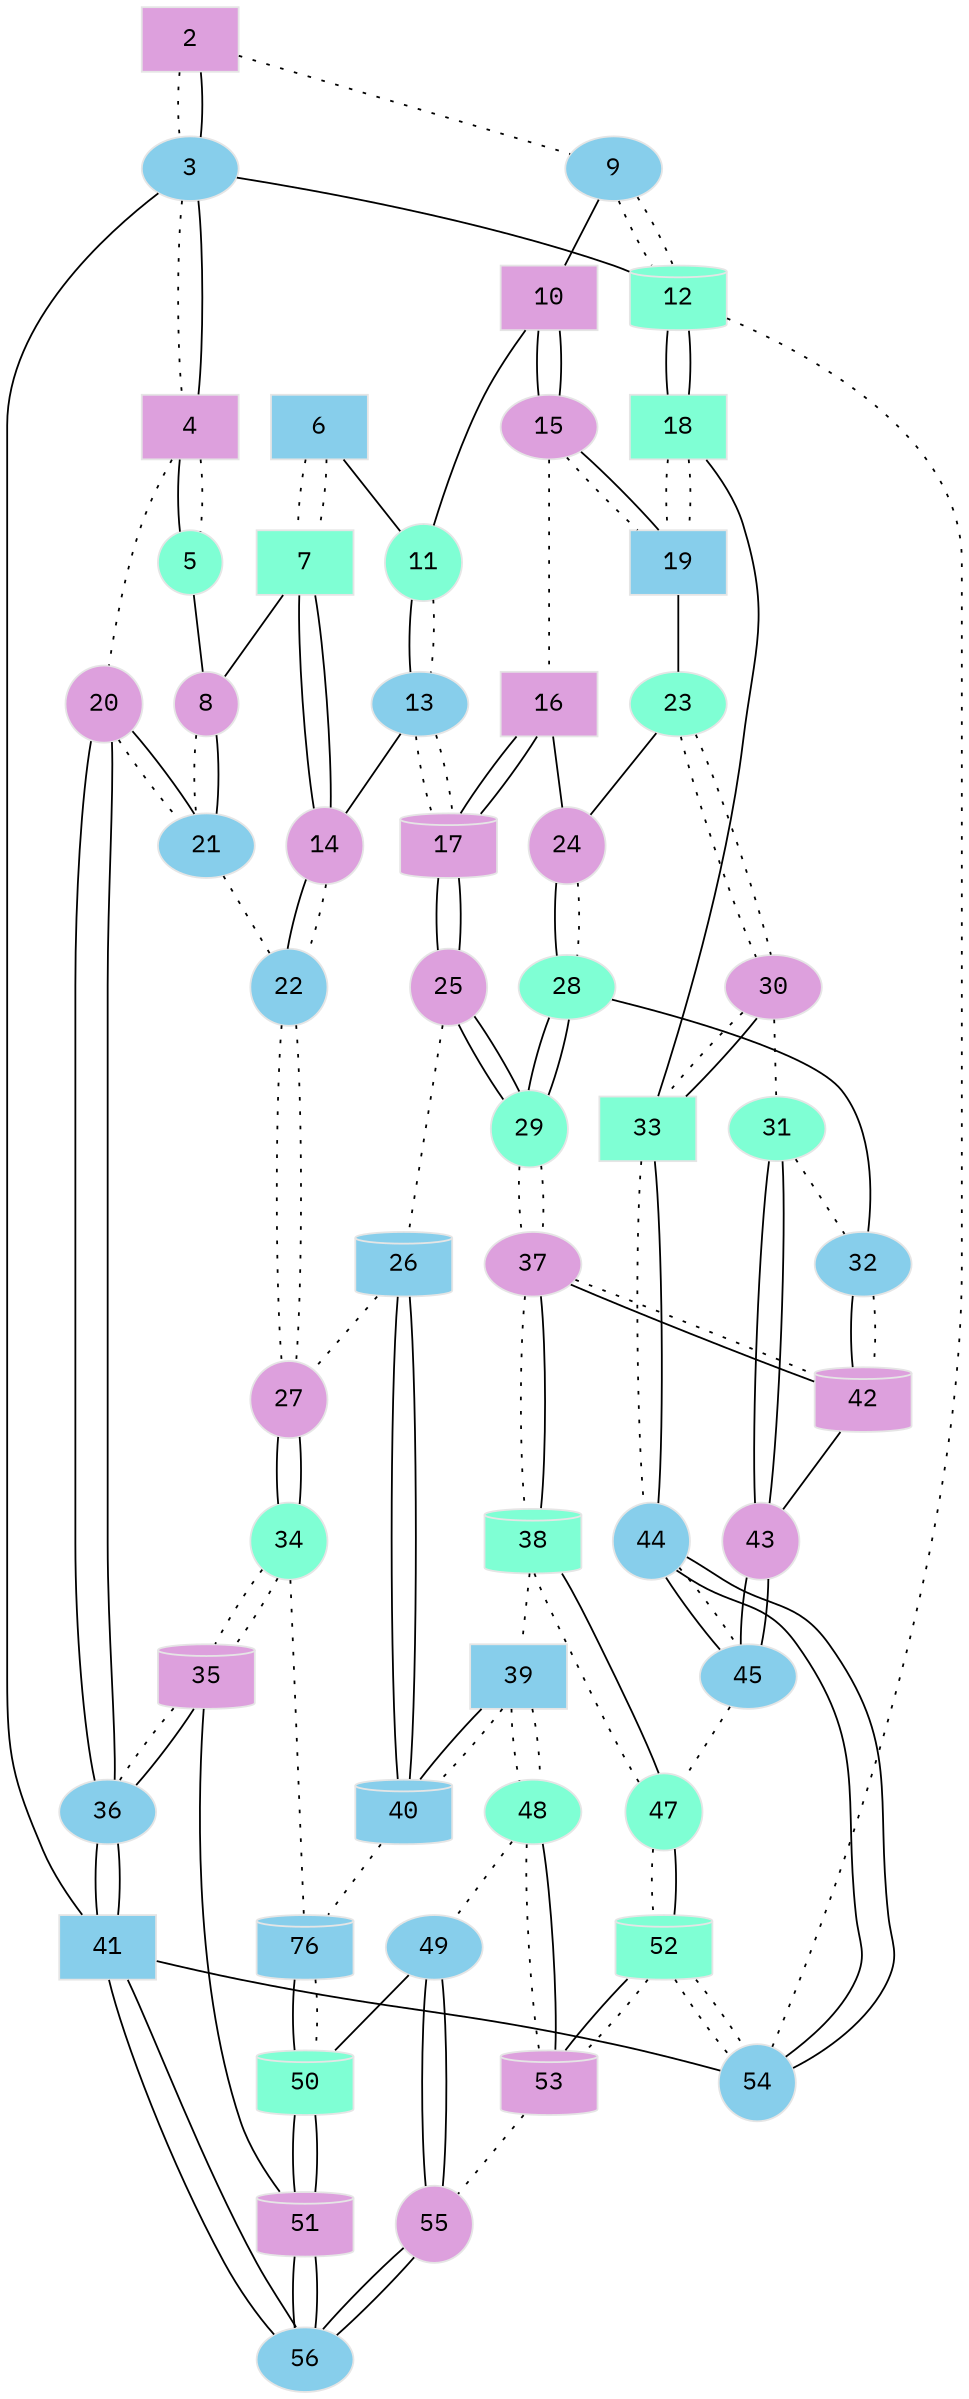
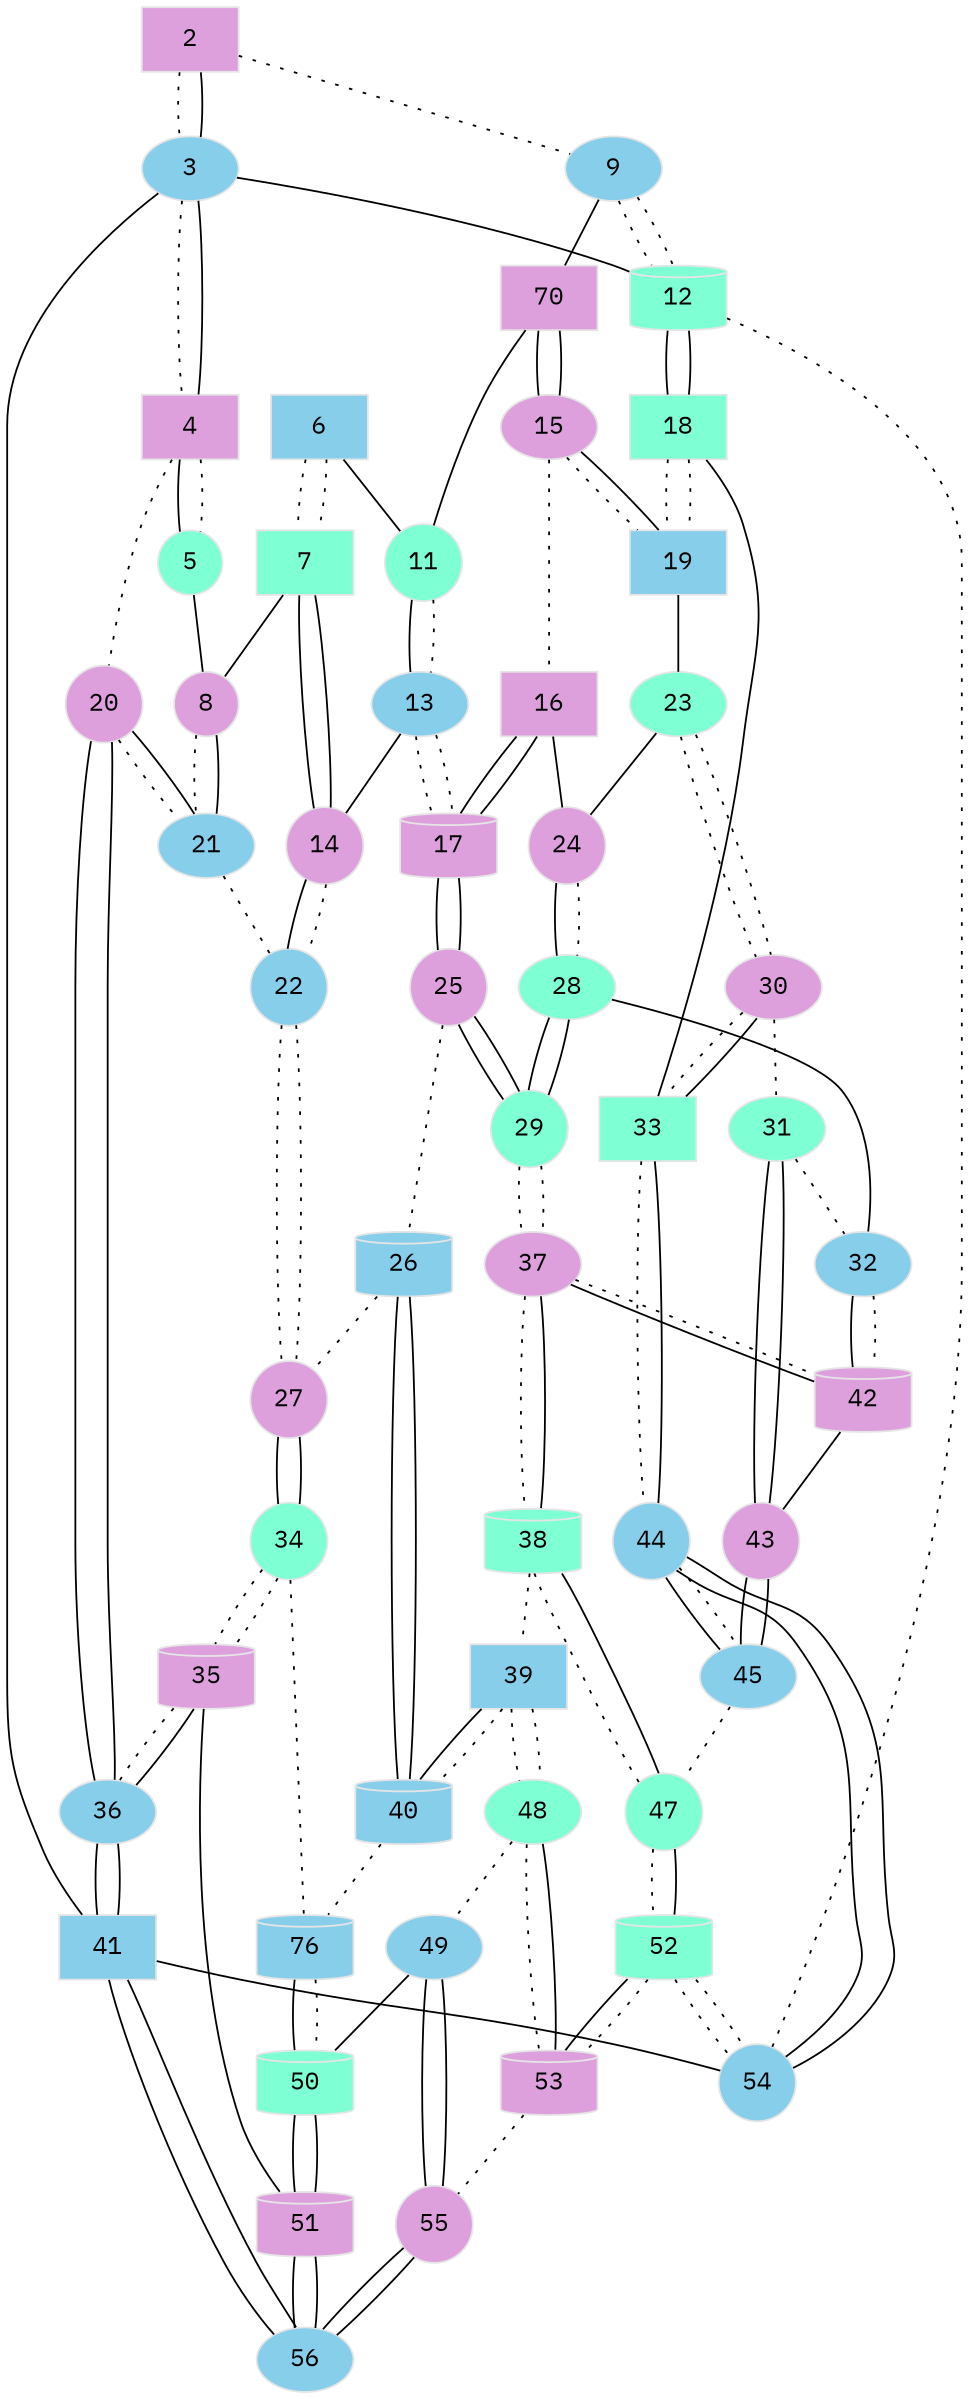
node "10": label "10" -> "70"
